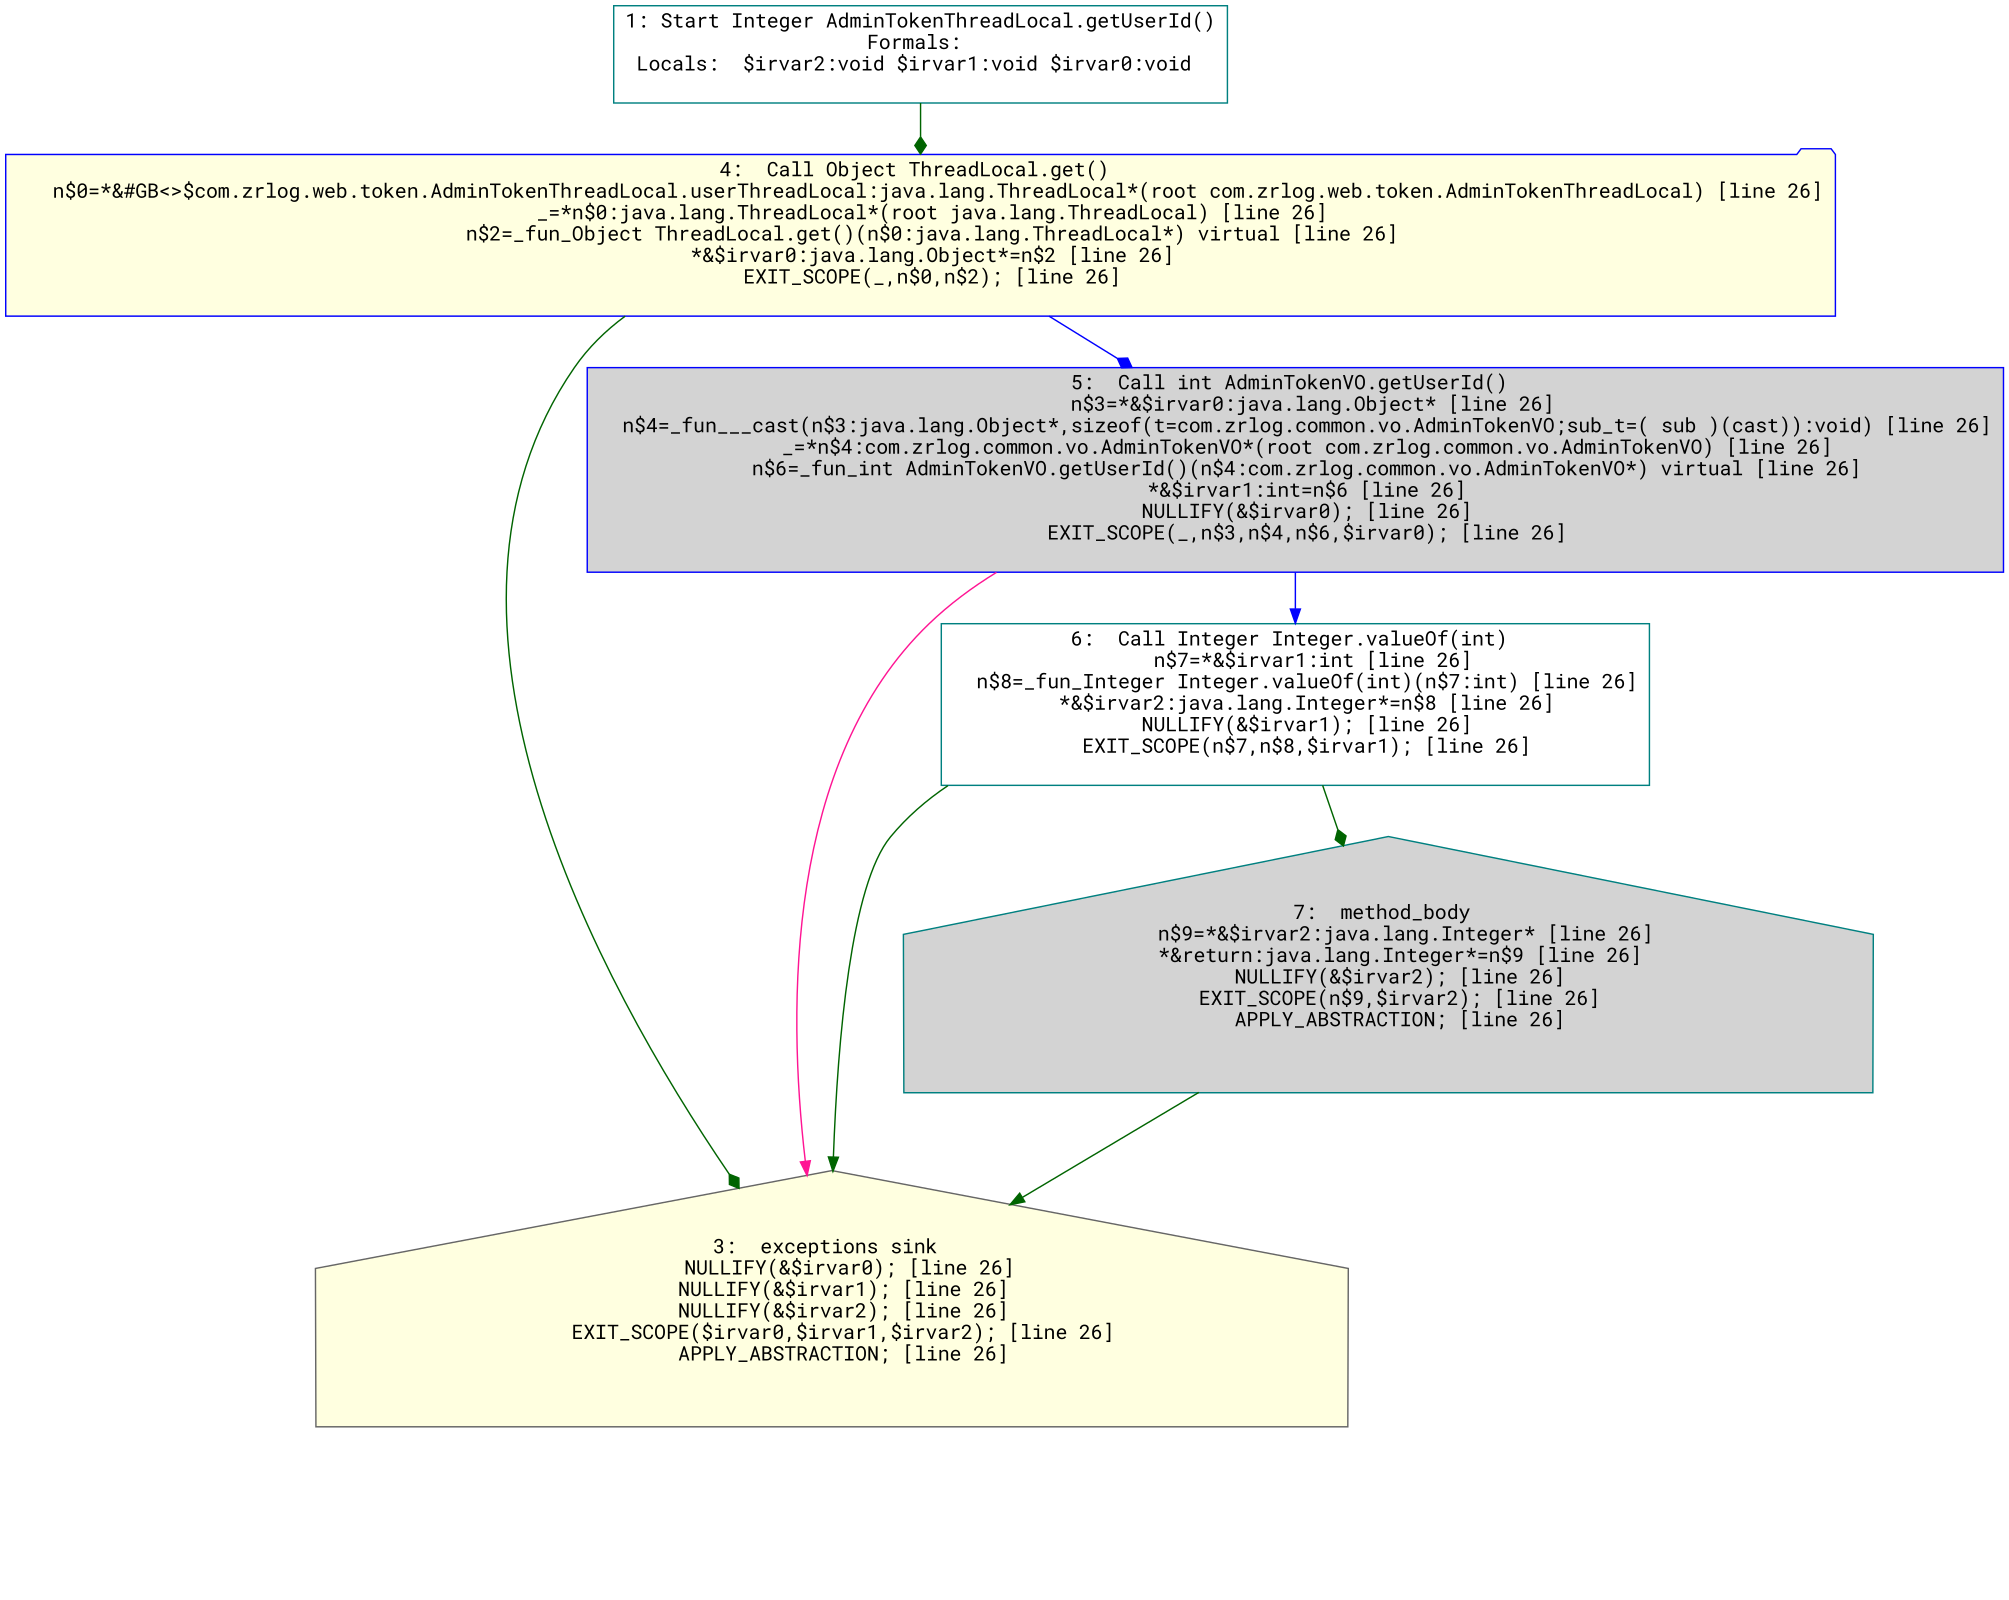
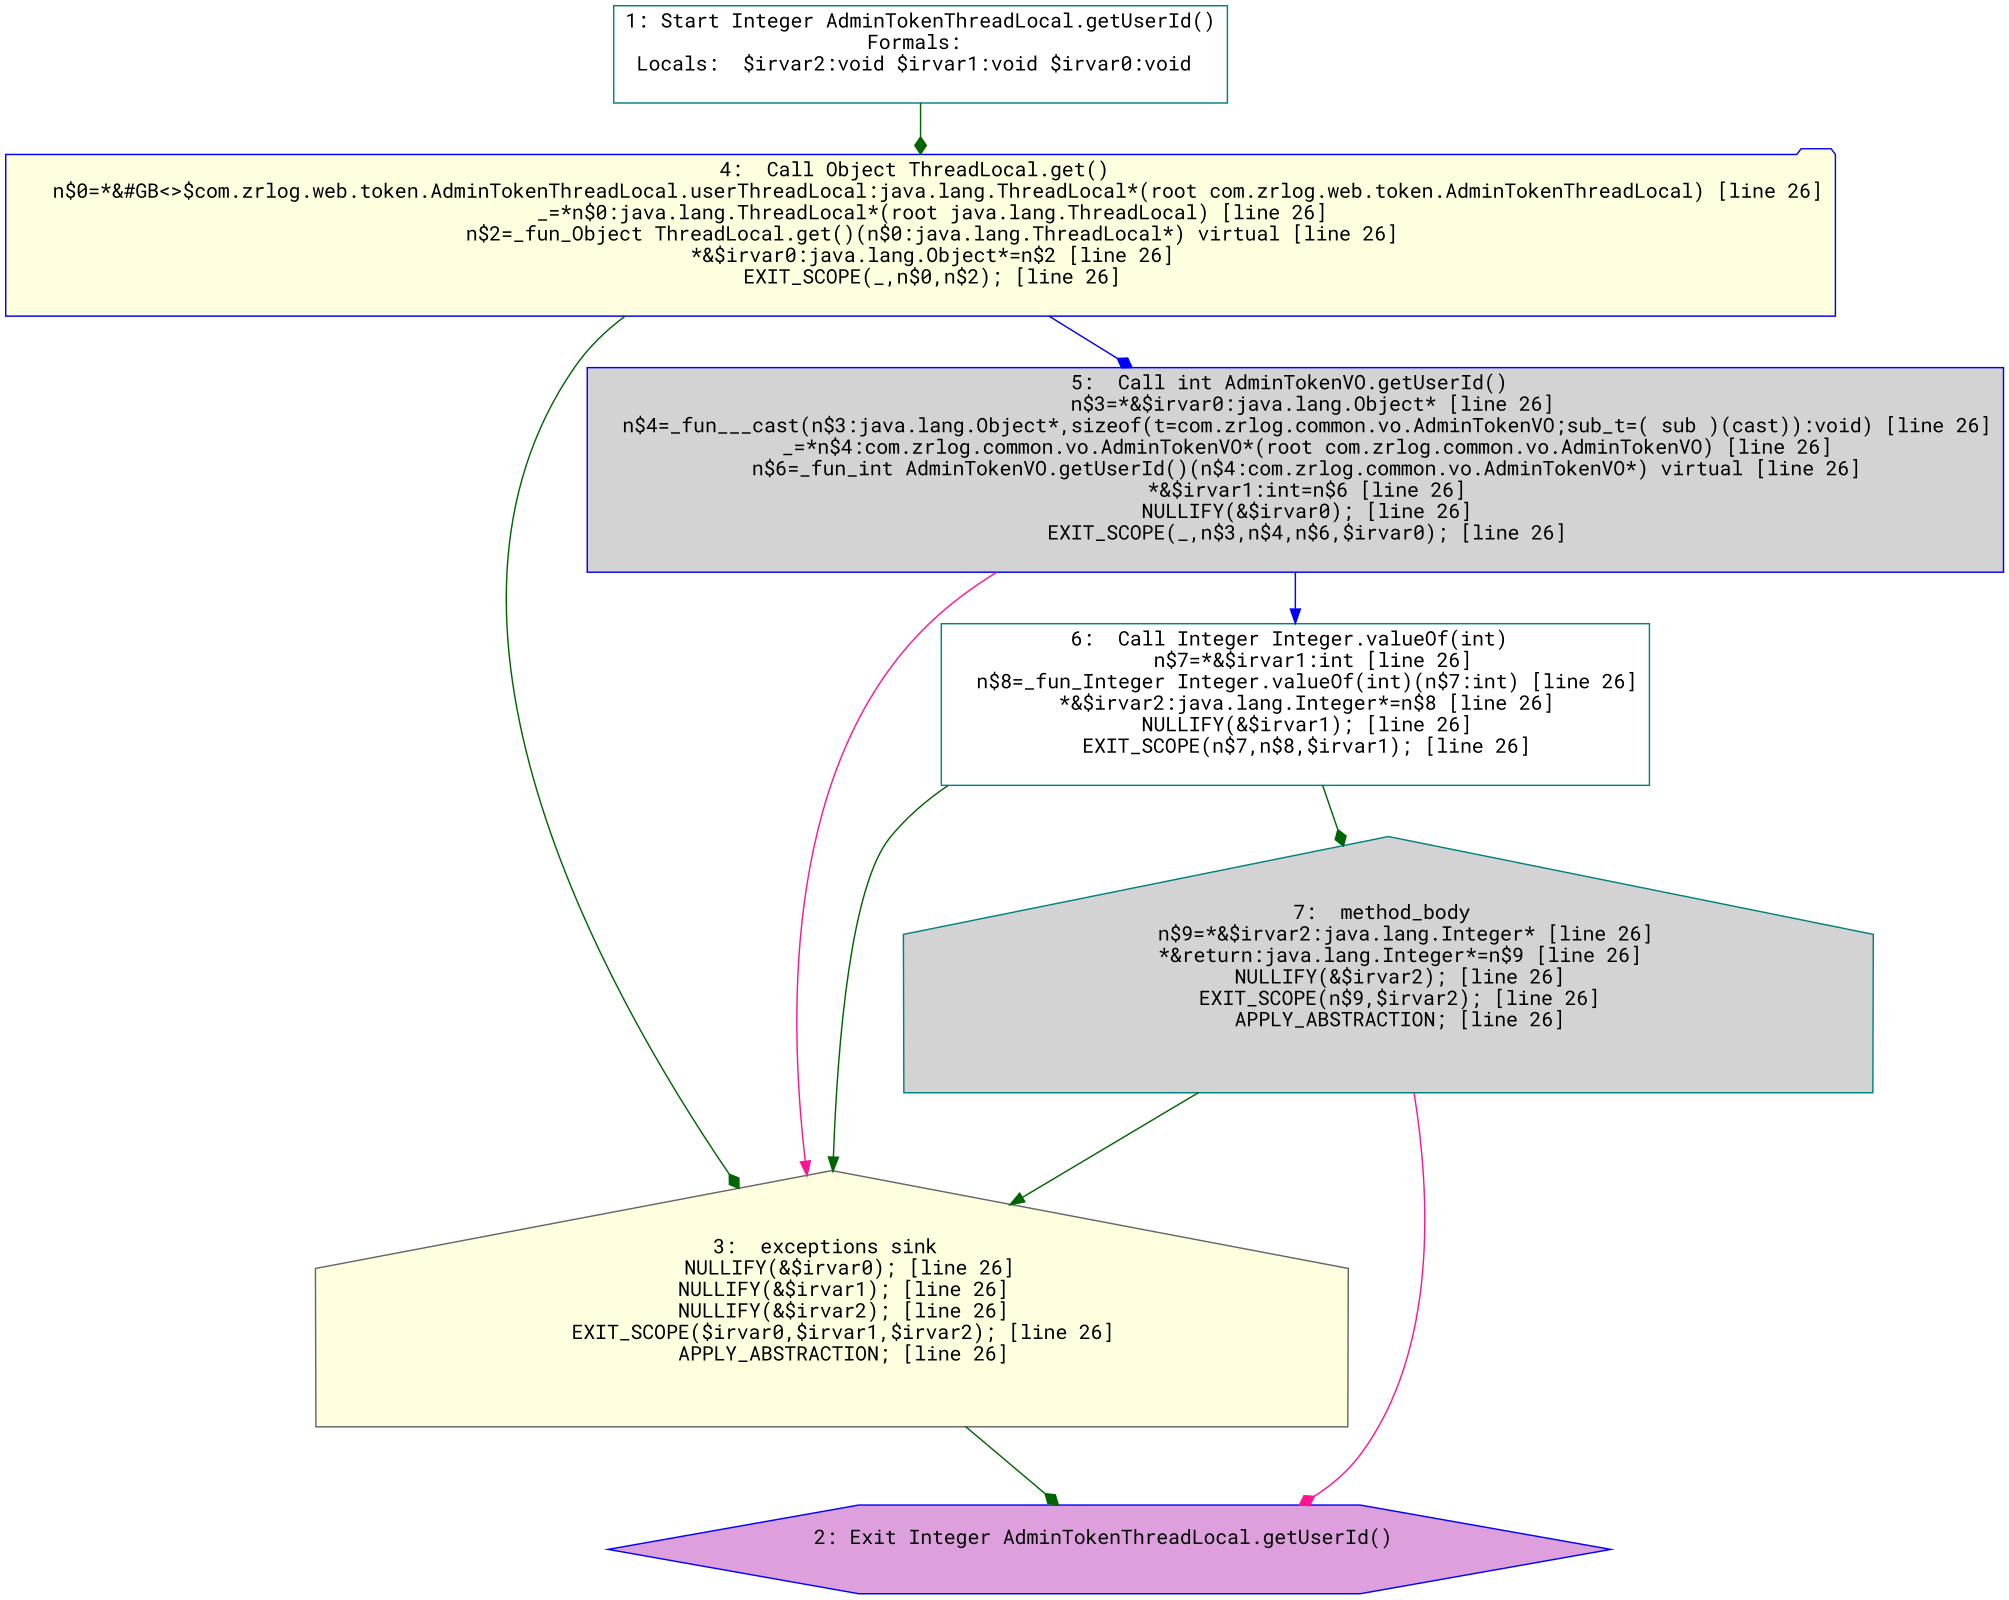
node "2: Exit Integer AdminTokenThreadLocal.getUserId()": added
